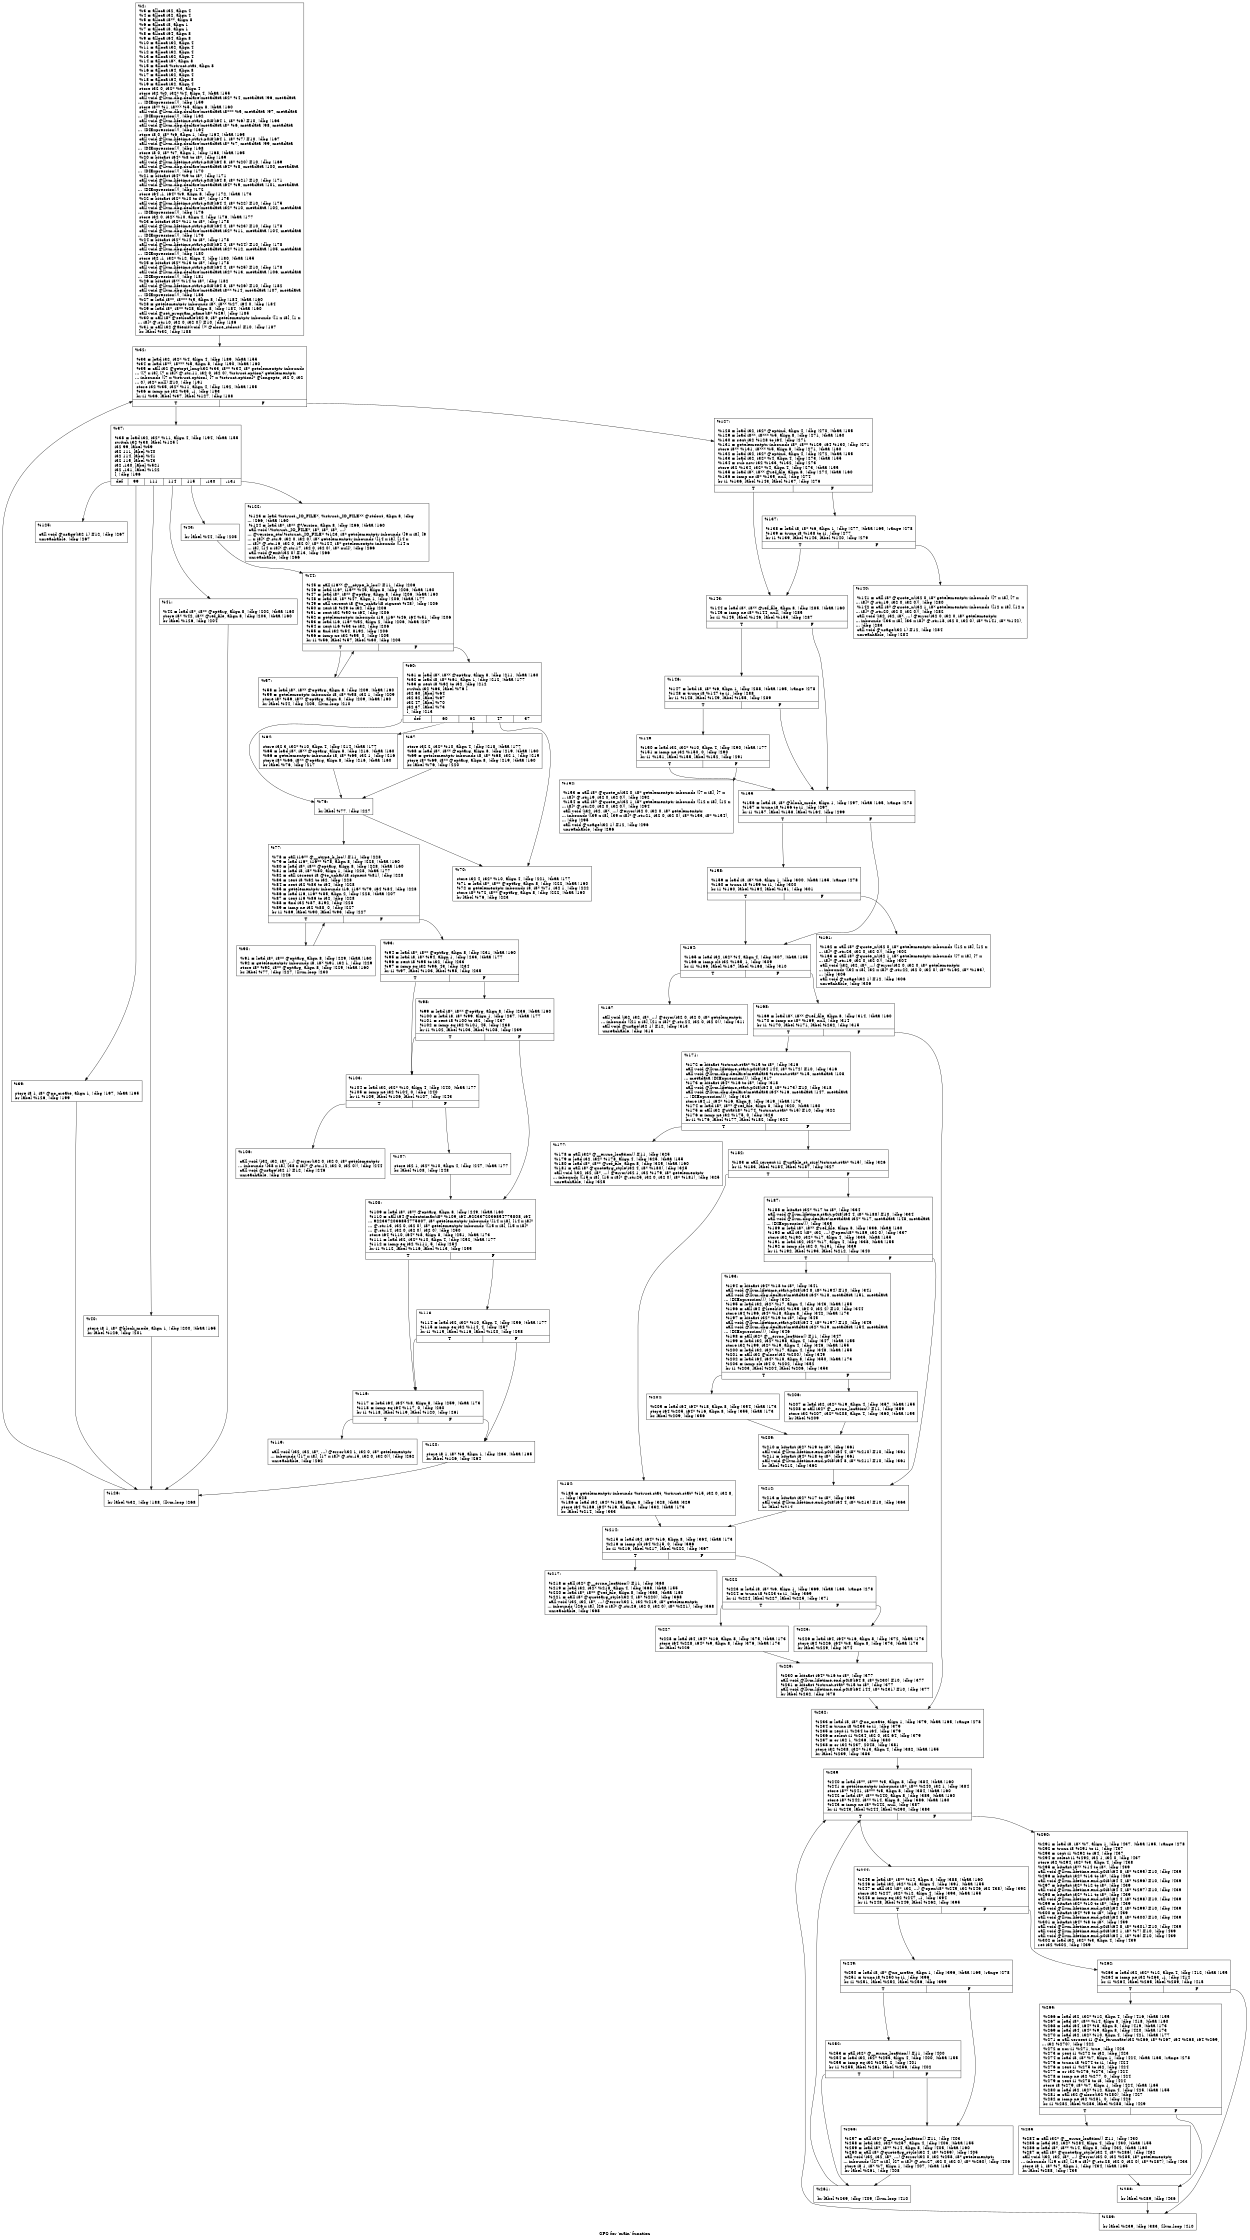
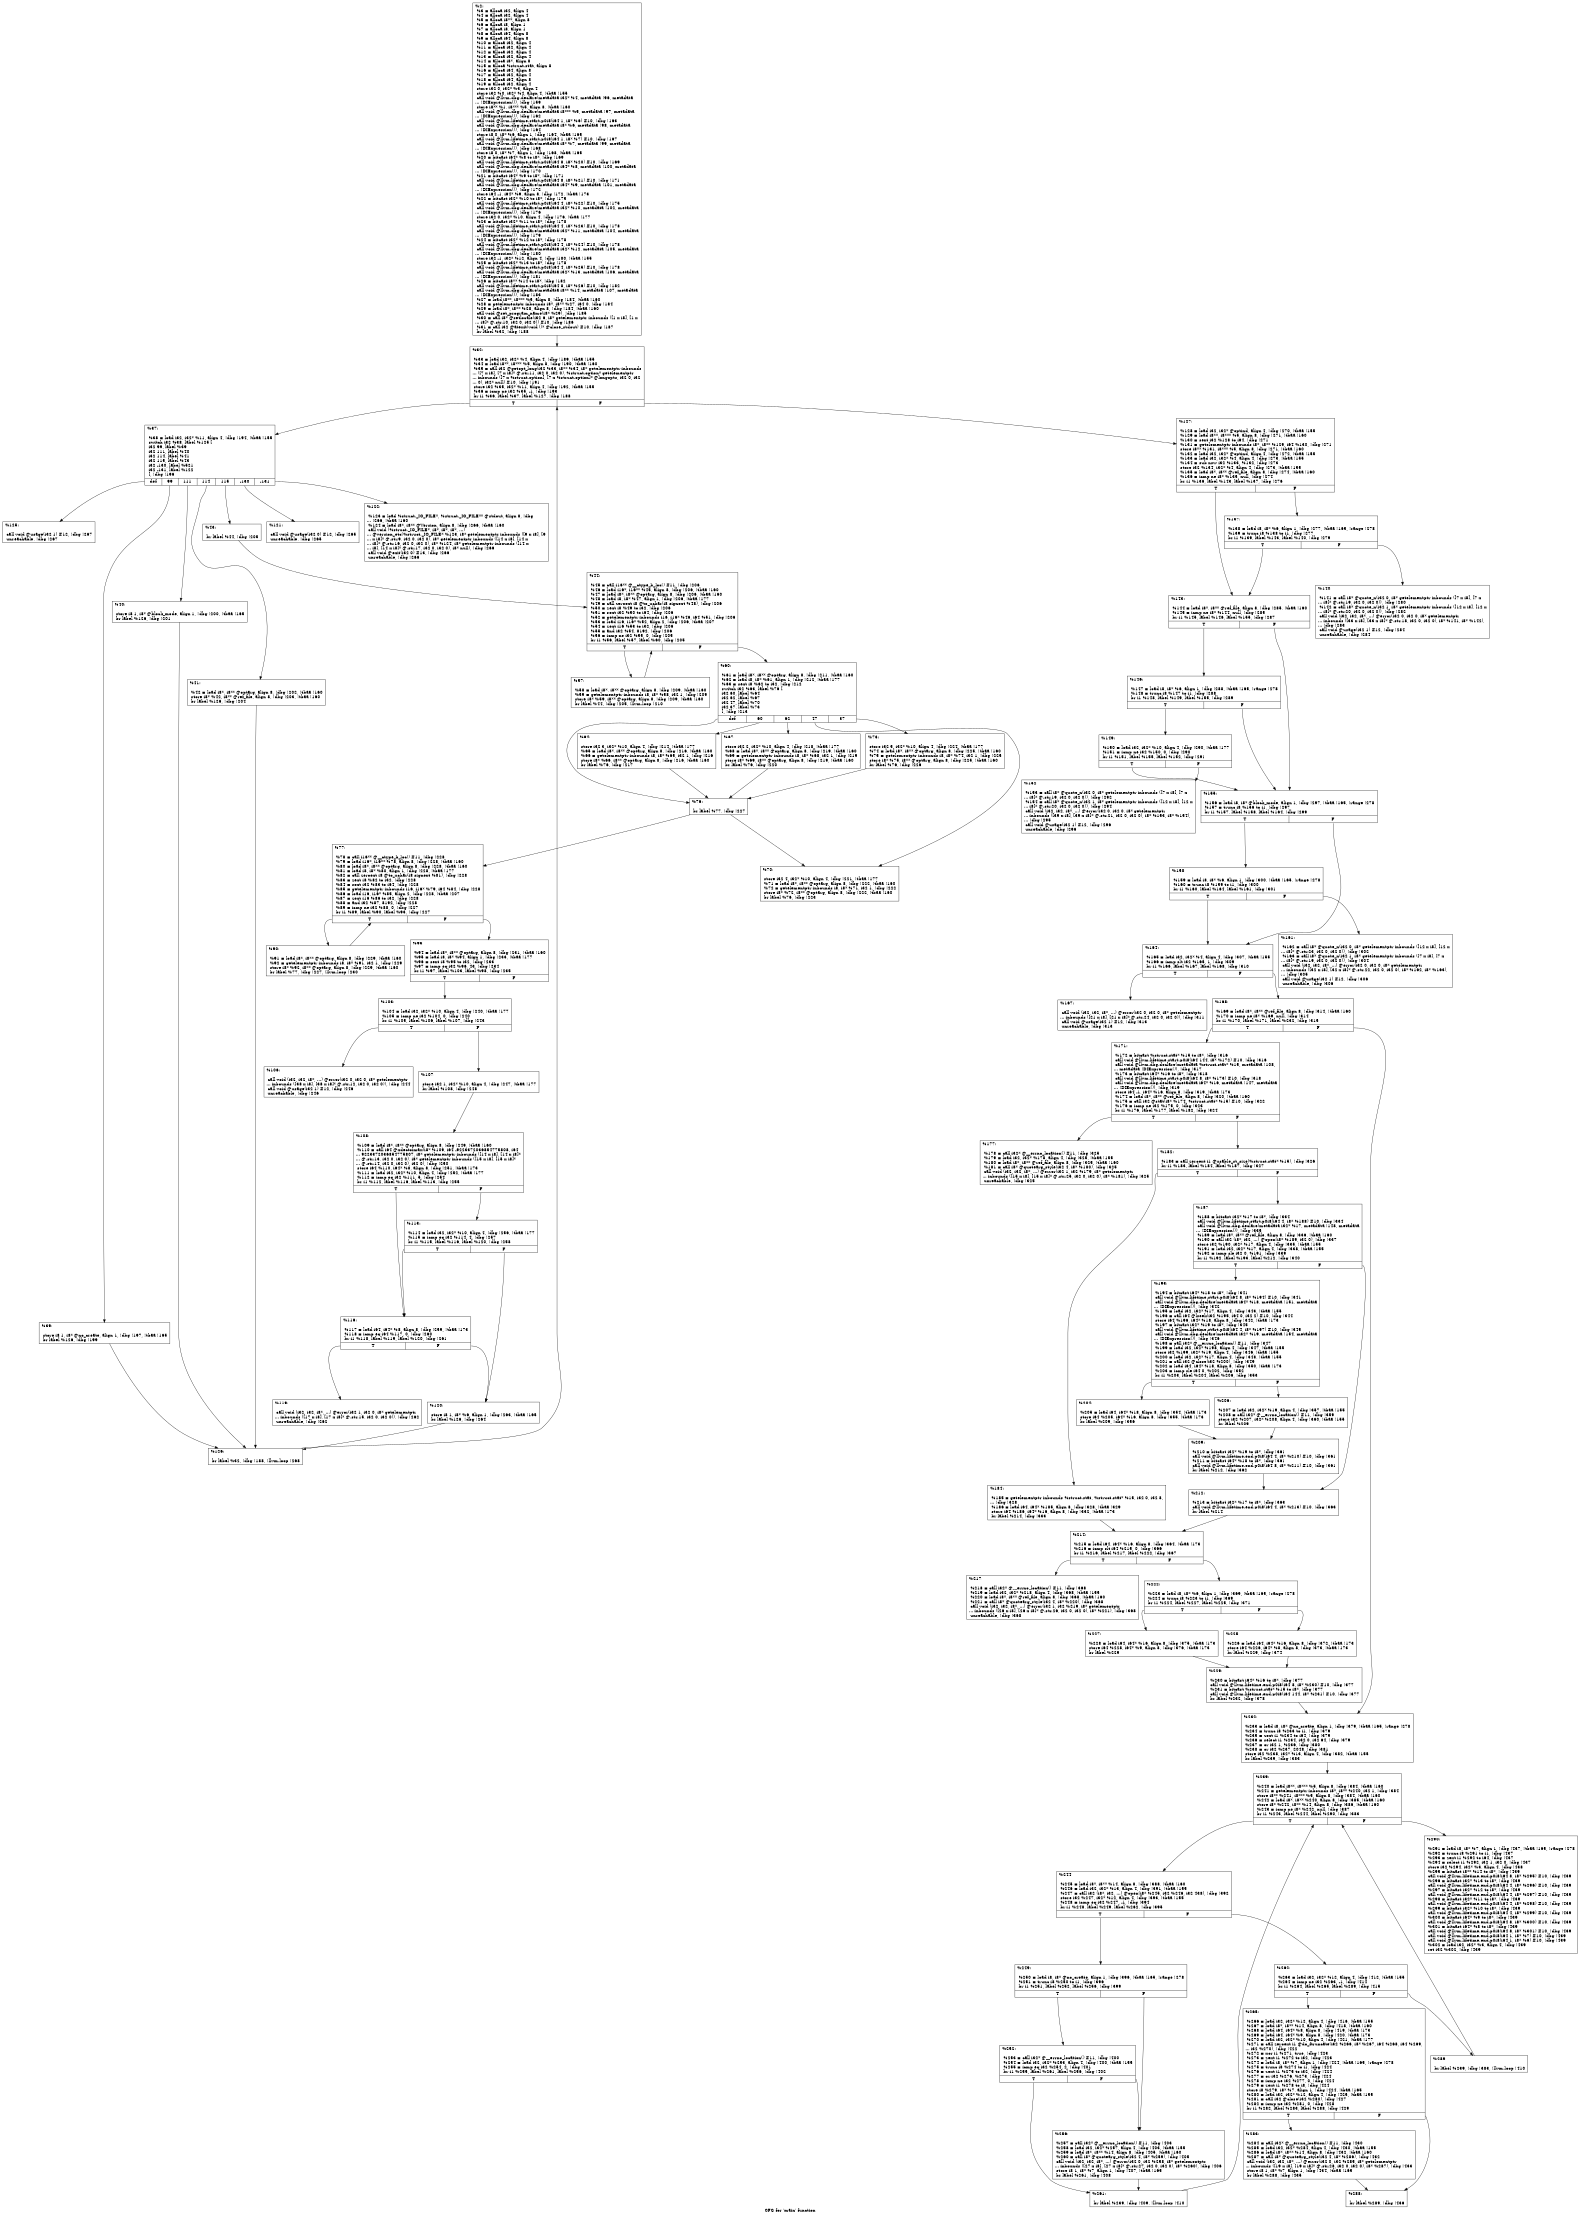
node "%121:": added
node "%73:": added
node "%98:": removed
edge "%288:" -> "%289:": removed
